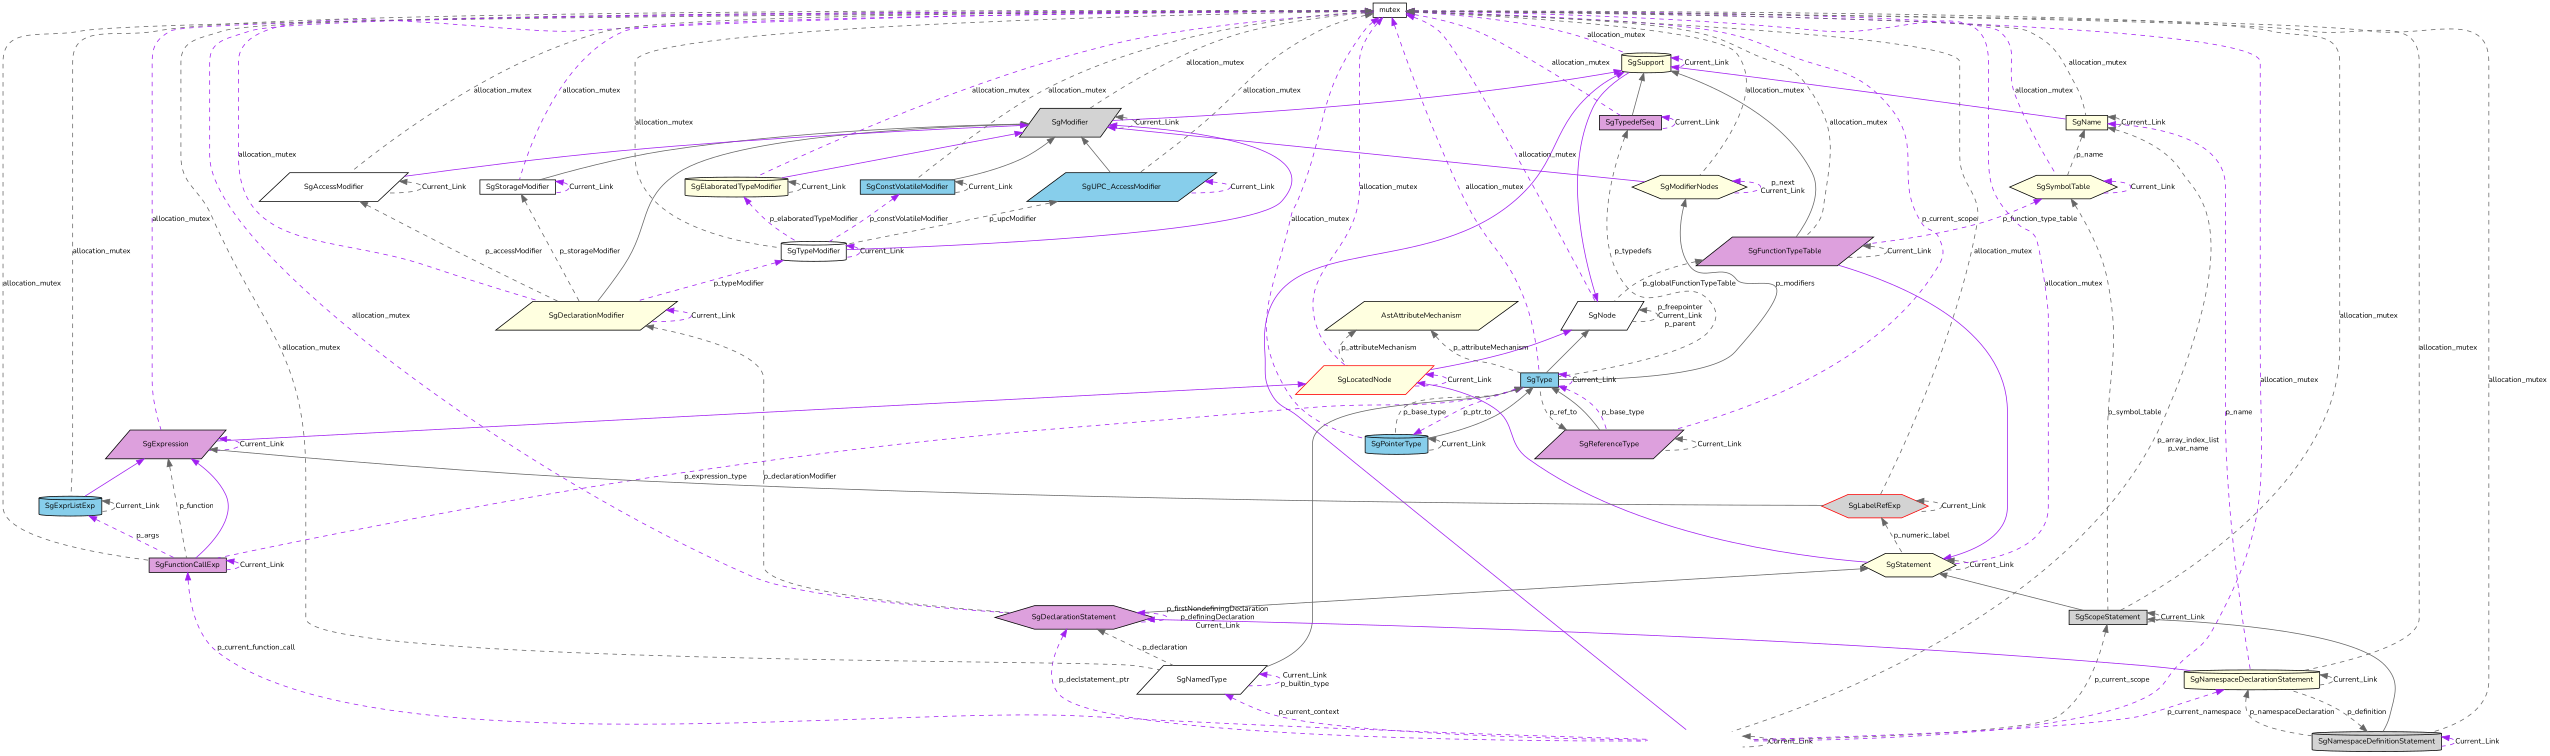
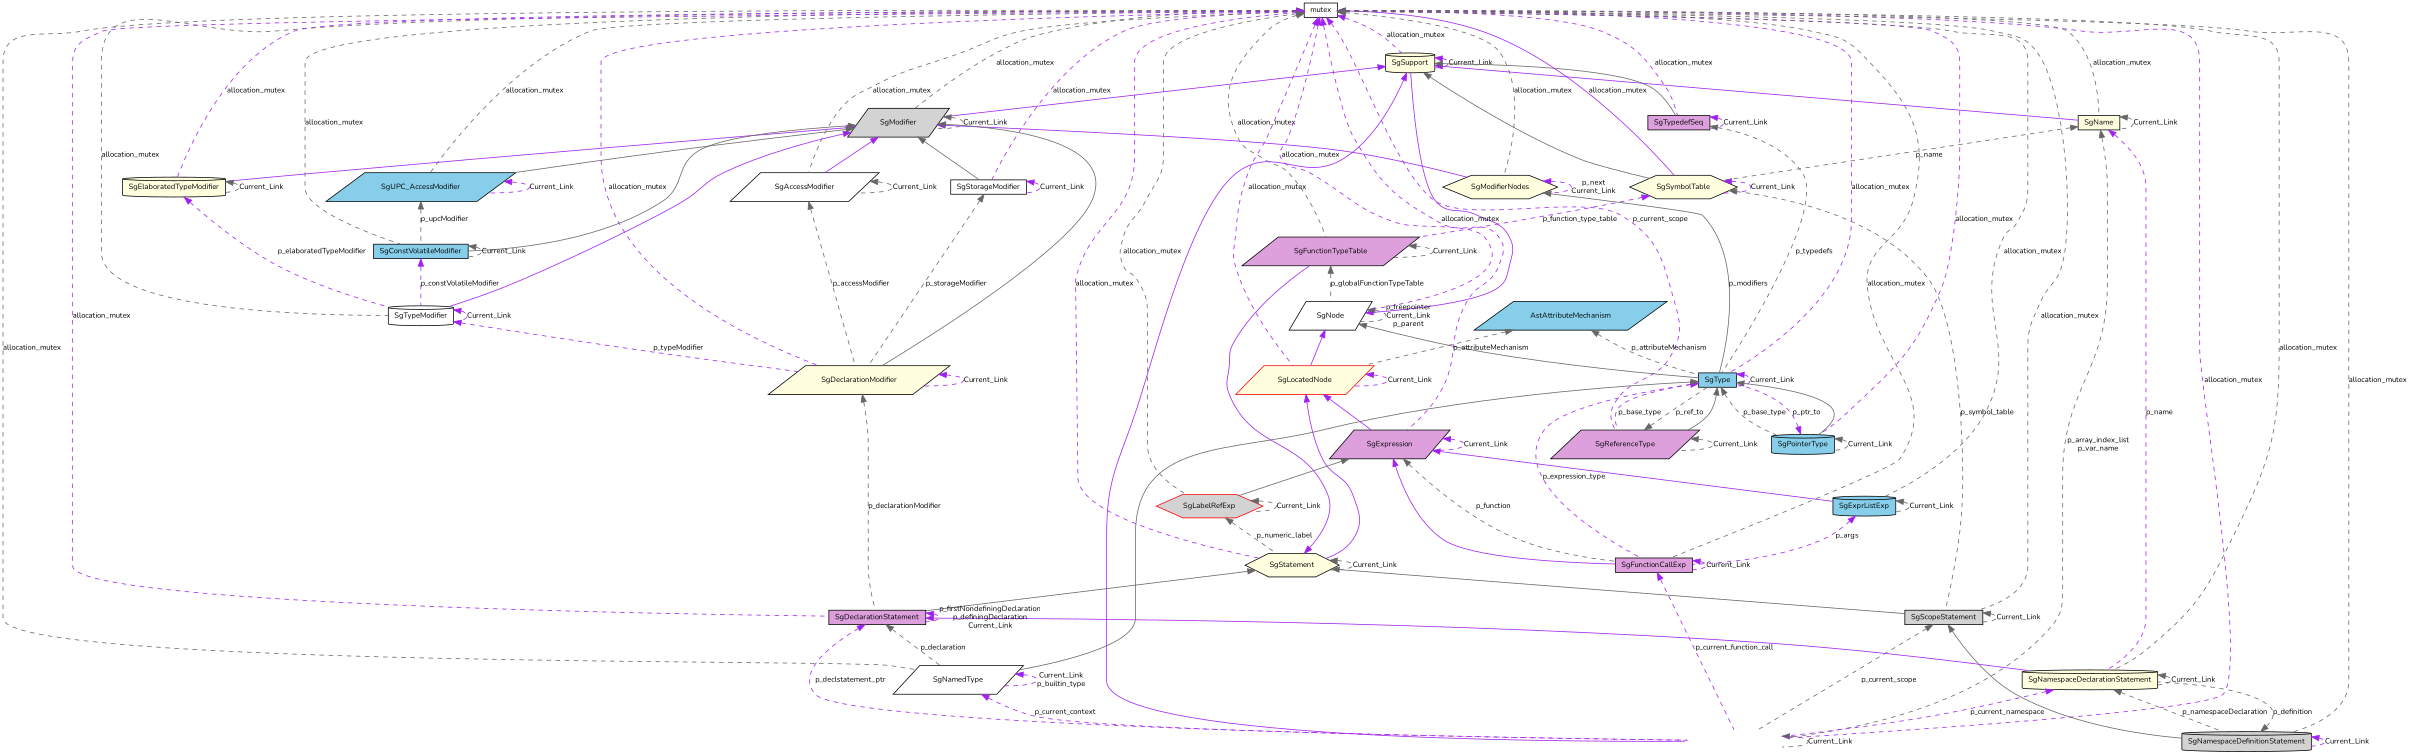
edge "SgSymbolTable" -> "mutex": style dashed -> solid
edge "SgFunctionTypeTable" -> "SgSupport": now "SgSymbolTable" -> "SgSupport"
edge "SgTypeModifier" -> "SgUPC_AccessModifier": now "SgConstVolatileModifier" -> "SgUPC_AccessModifier"
node "AstAttributeMechanism": fillcolor lightyellow -> skyblue
node "SgDeclarationStatement": shape hexagon -> box
